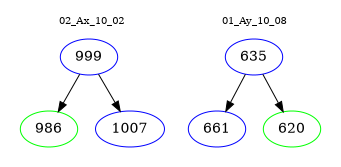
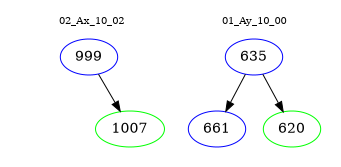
cluster "01_Ay_10_08": label "01_Ay_10_08" -> "01_Ay_10_00"
node "986": removed
node "1007": color blue -> green
